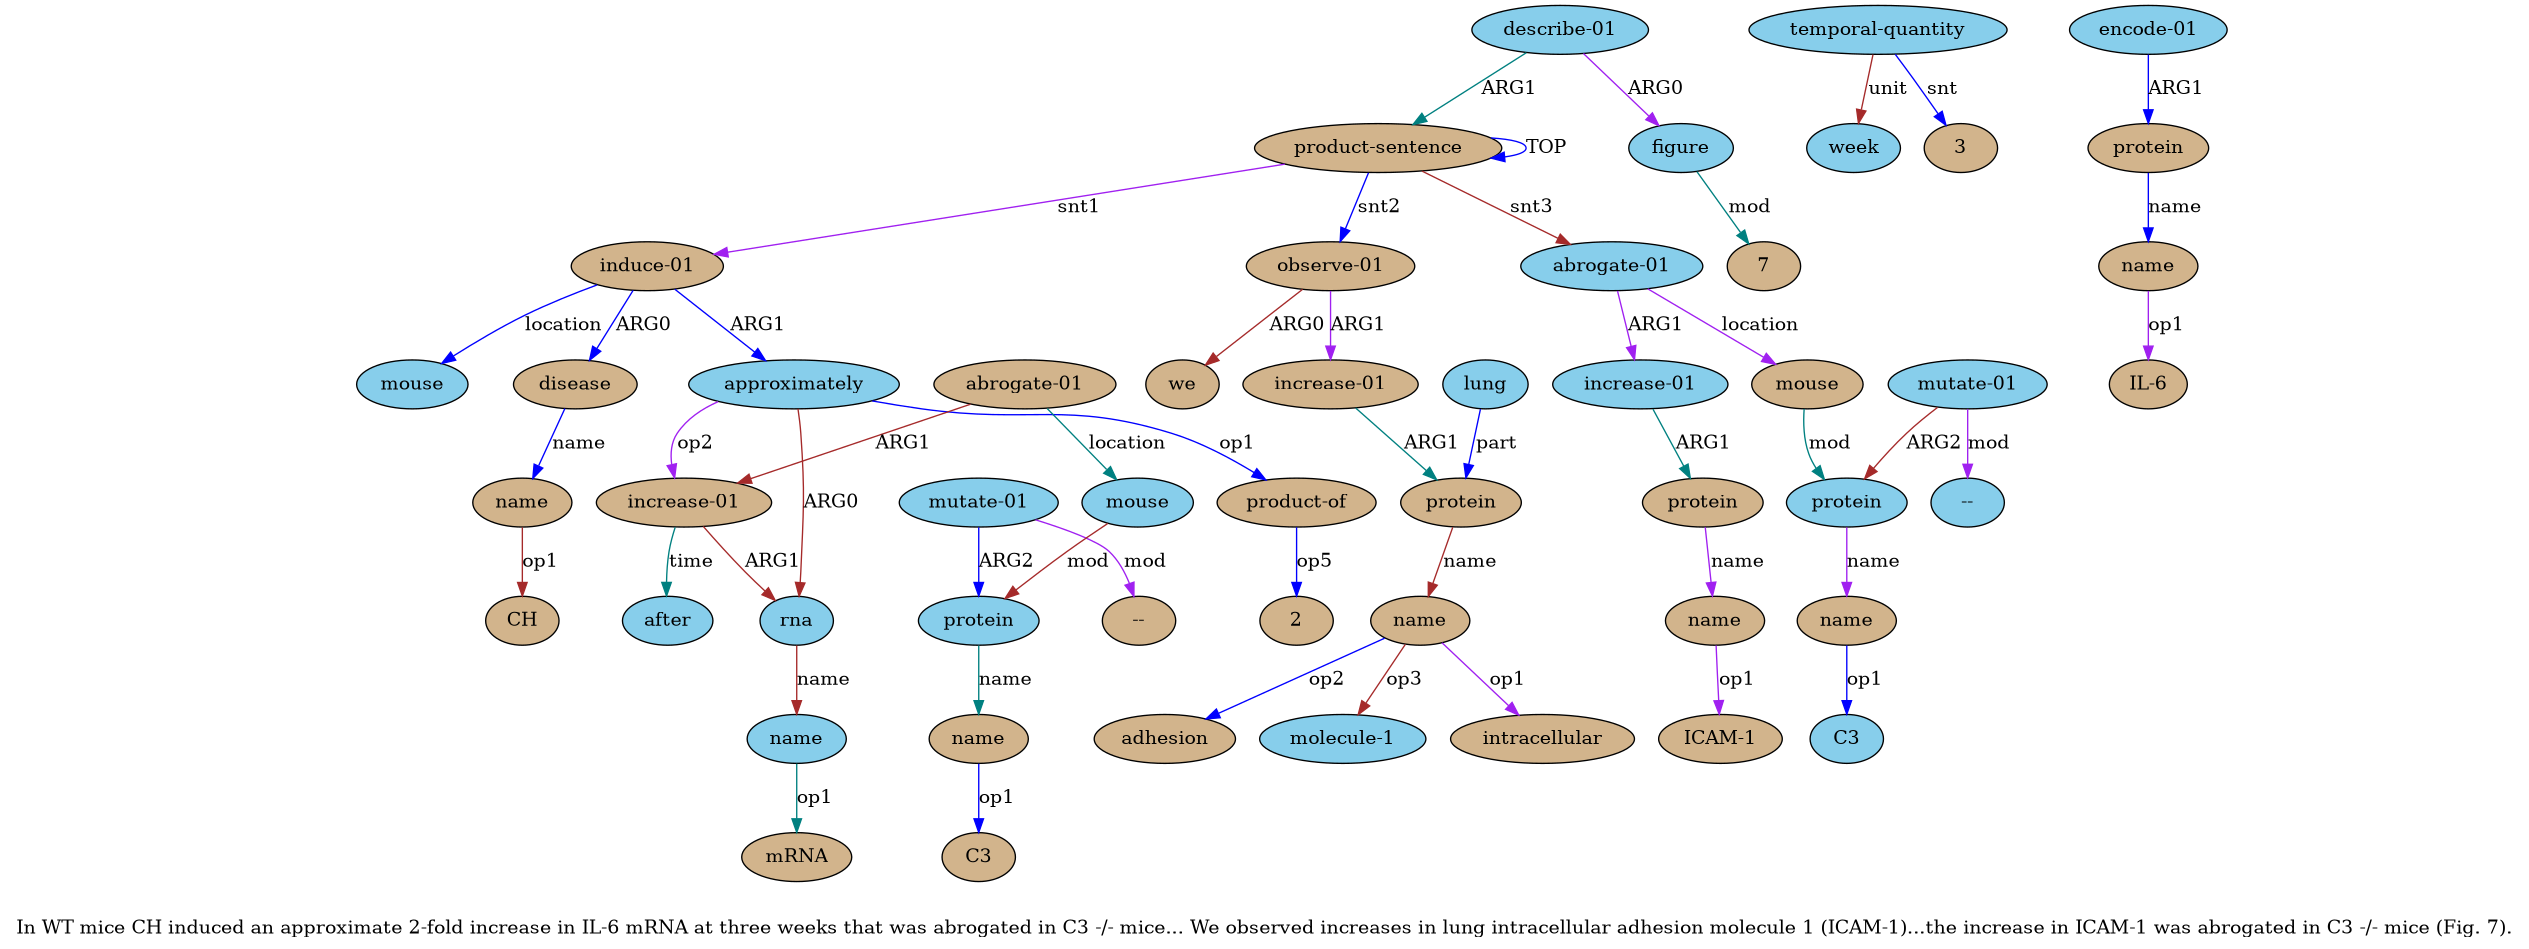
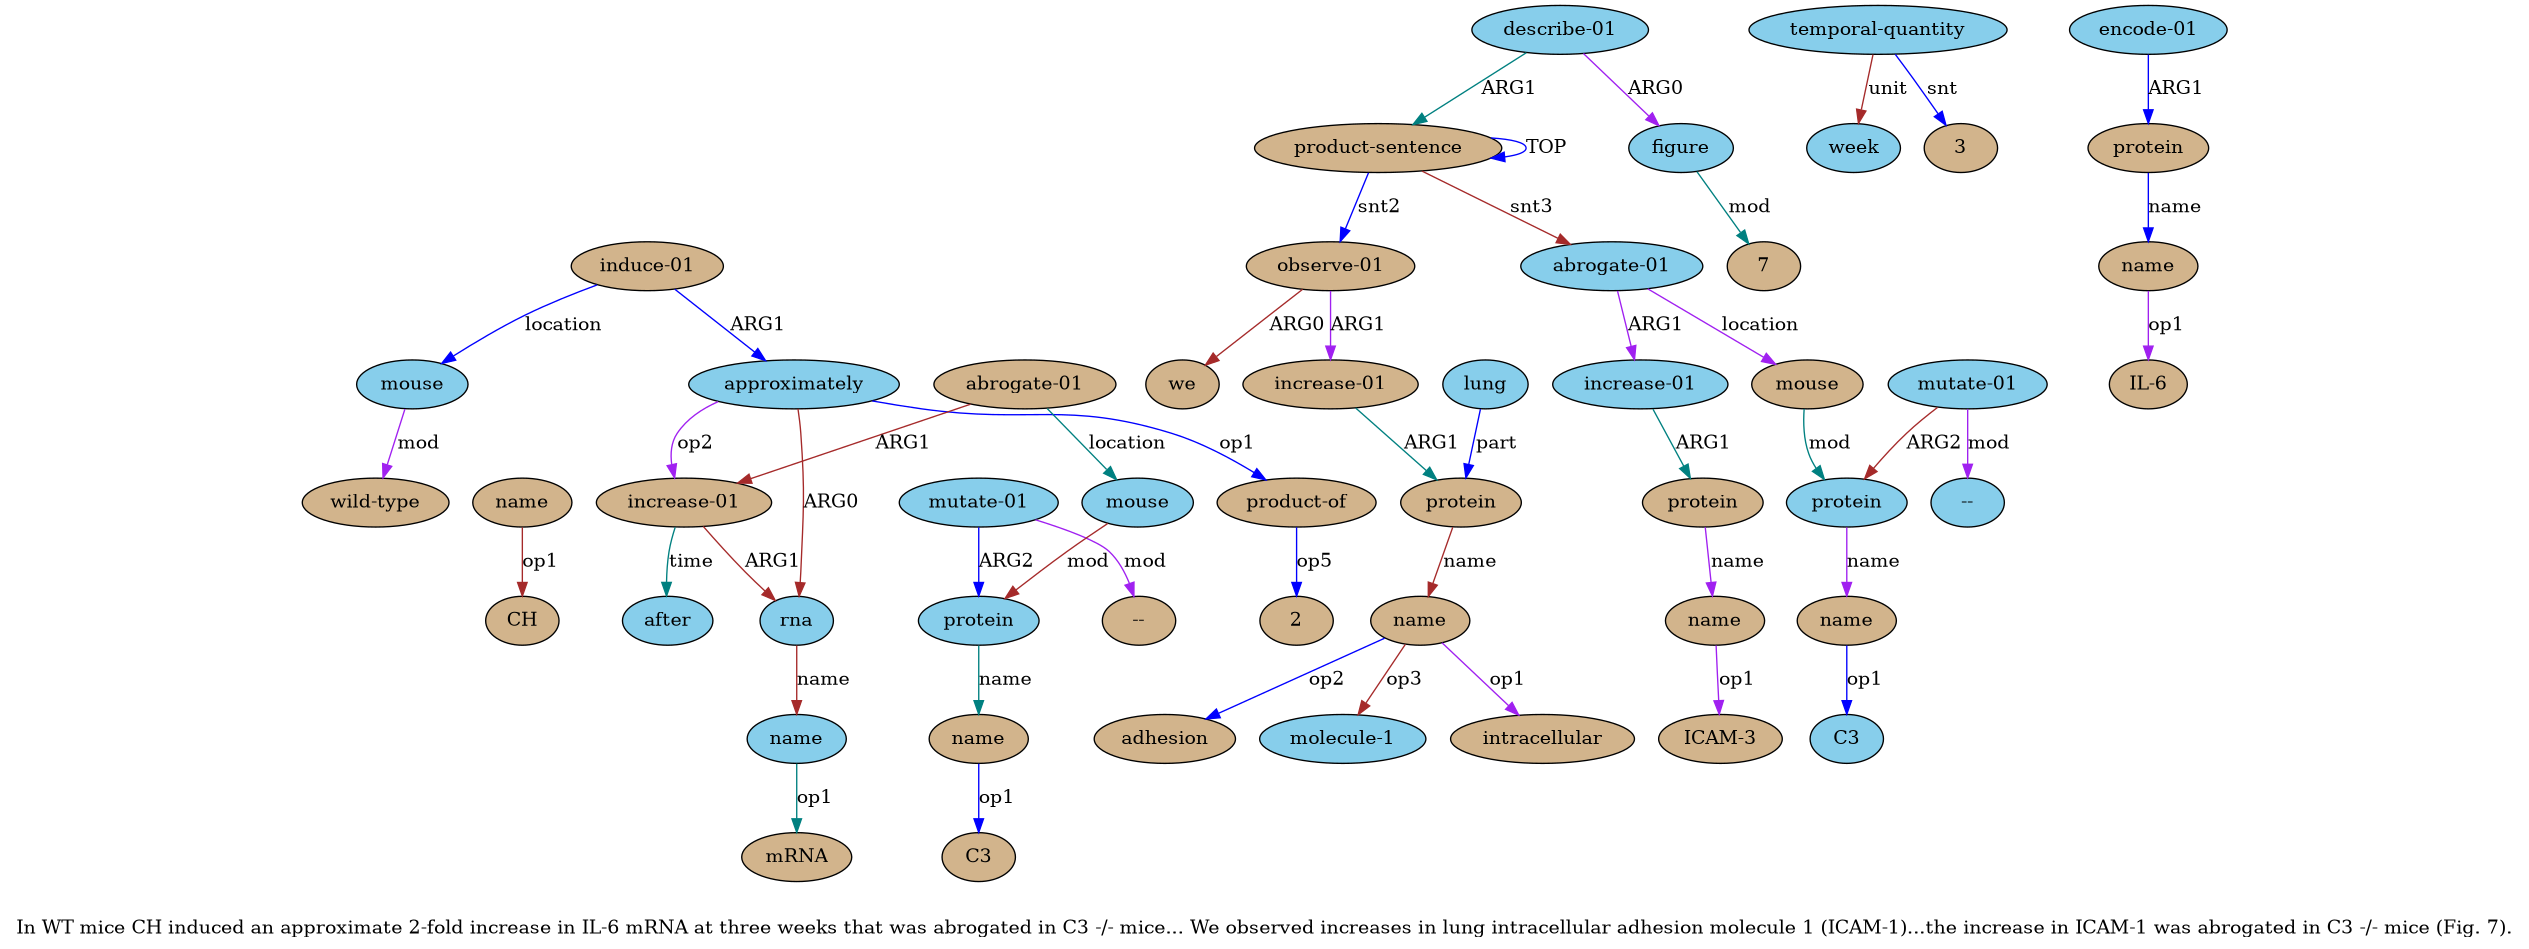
edge "product-sentence" -> "induce-01": removed, label "snt1"
node "disease": removed
node "wild-type": added
node "ICAM-1": label "ICAM-1" -> "ICAM-3"
